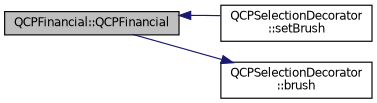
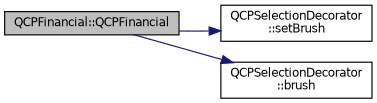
edge "QCPSelectionDecorator ::setBrush" -> "QCPFinancial::QCPFinancial": reversed
